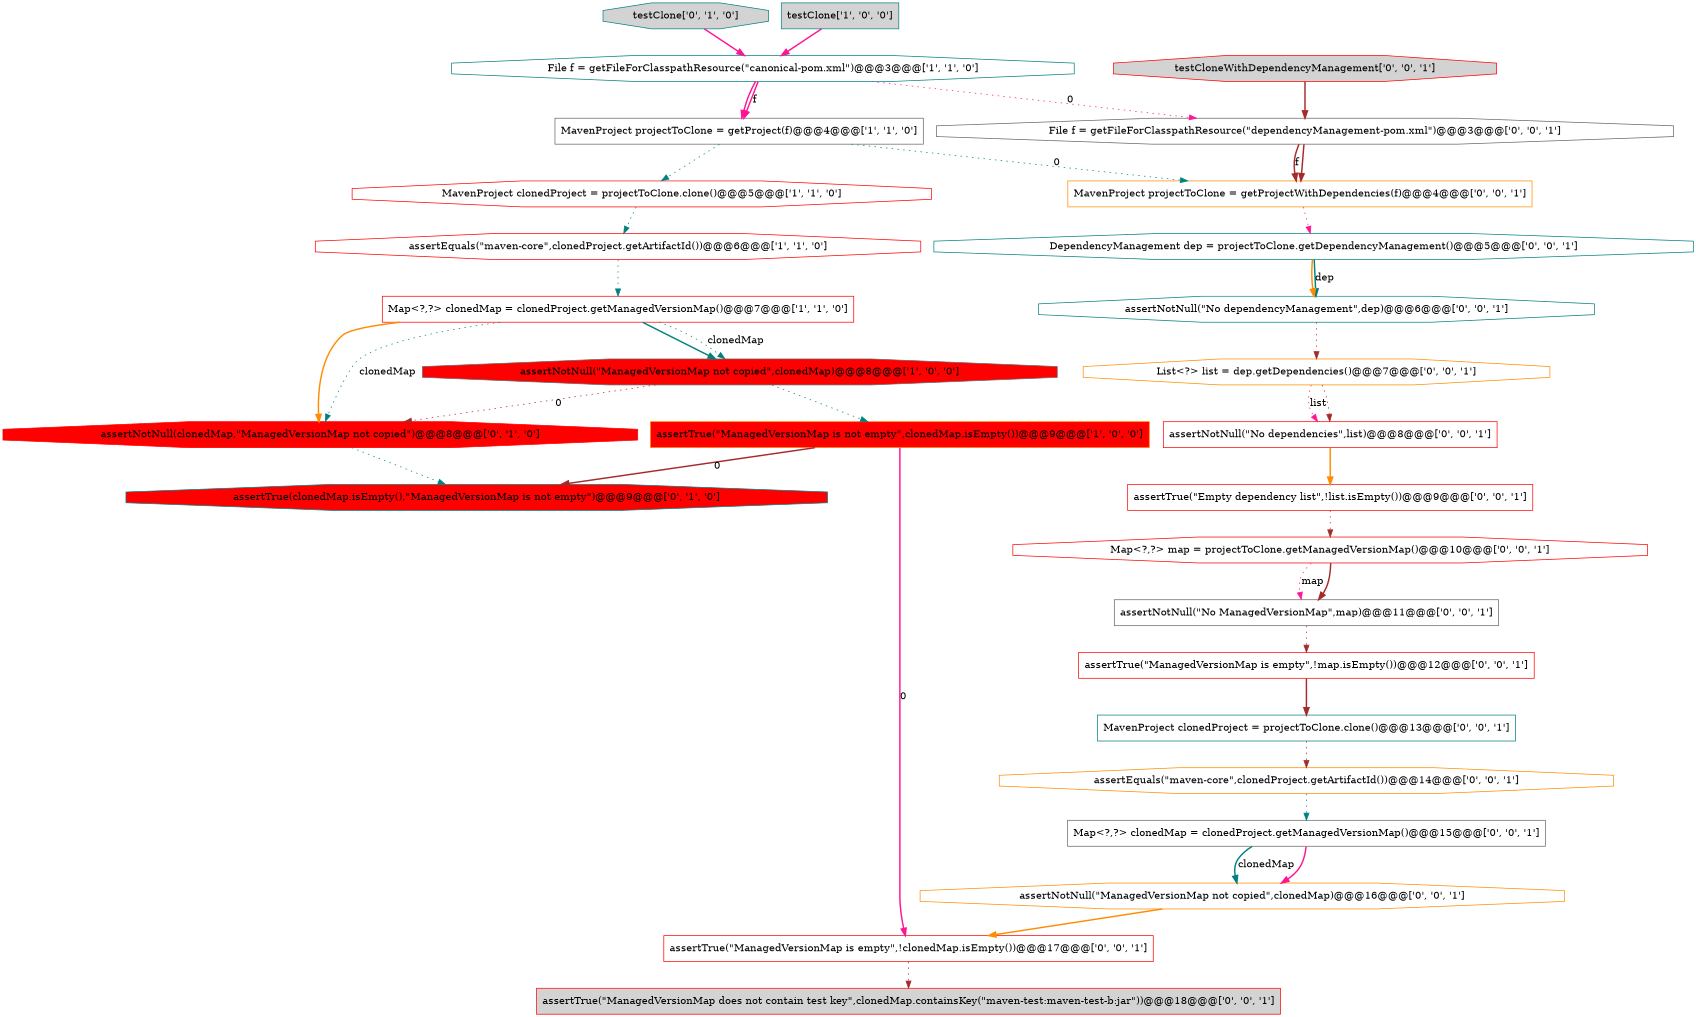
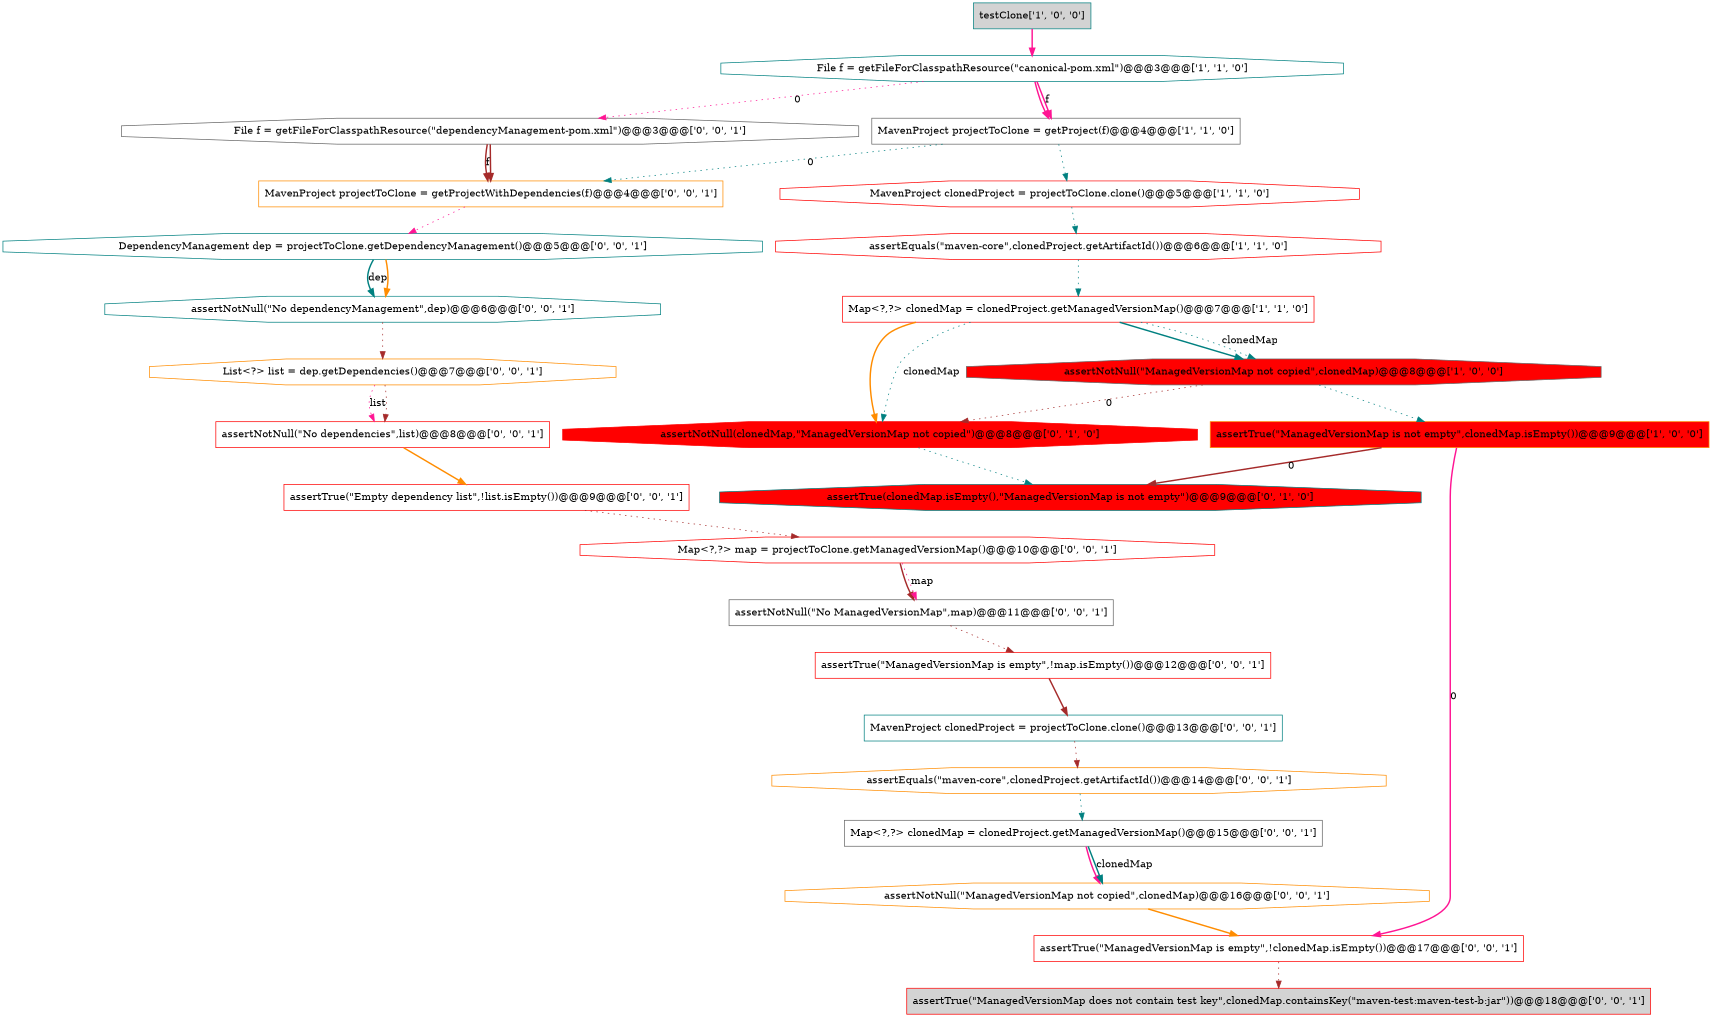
node "testClone['0', '1', '0']": removed
node "testCloneWithDependencyManagement['0', '0', '1']": removed
